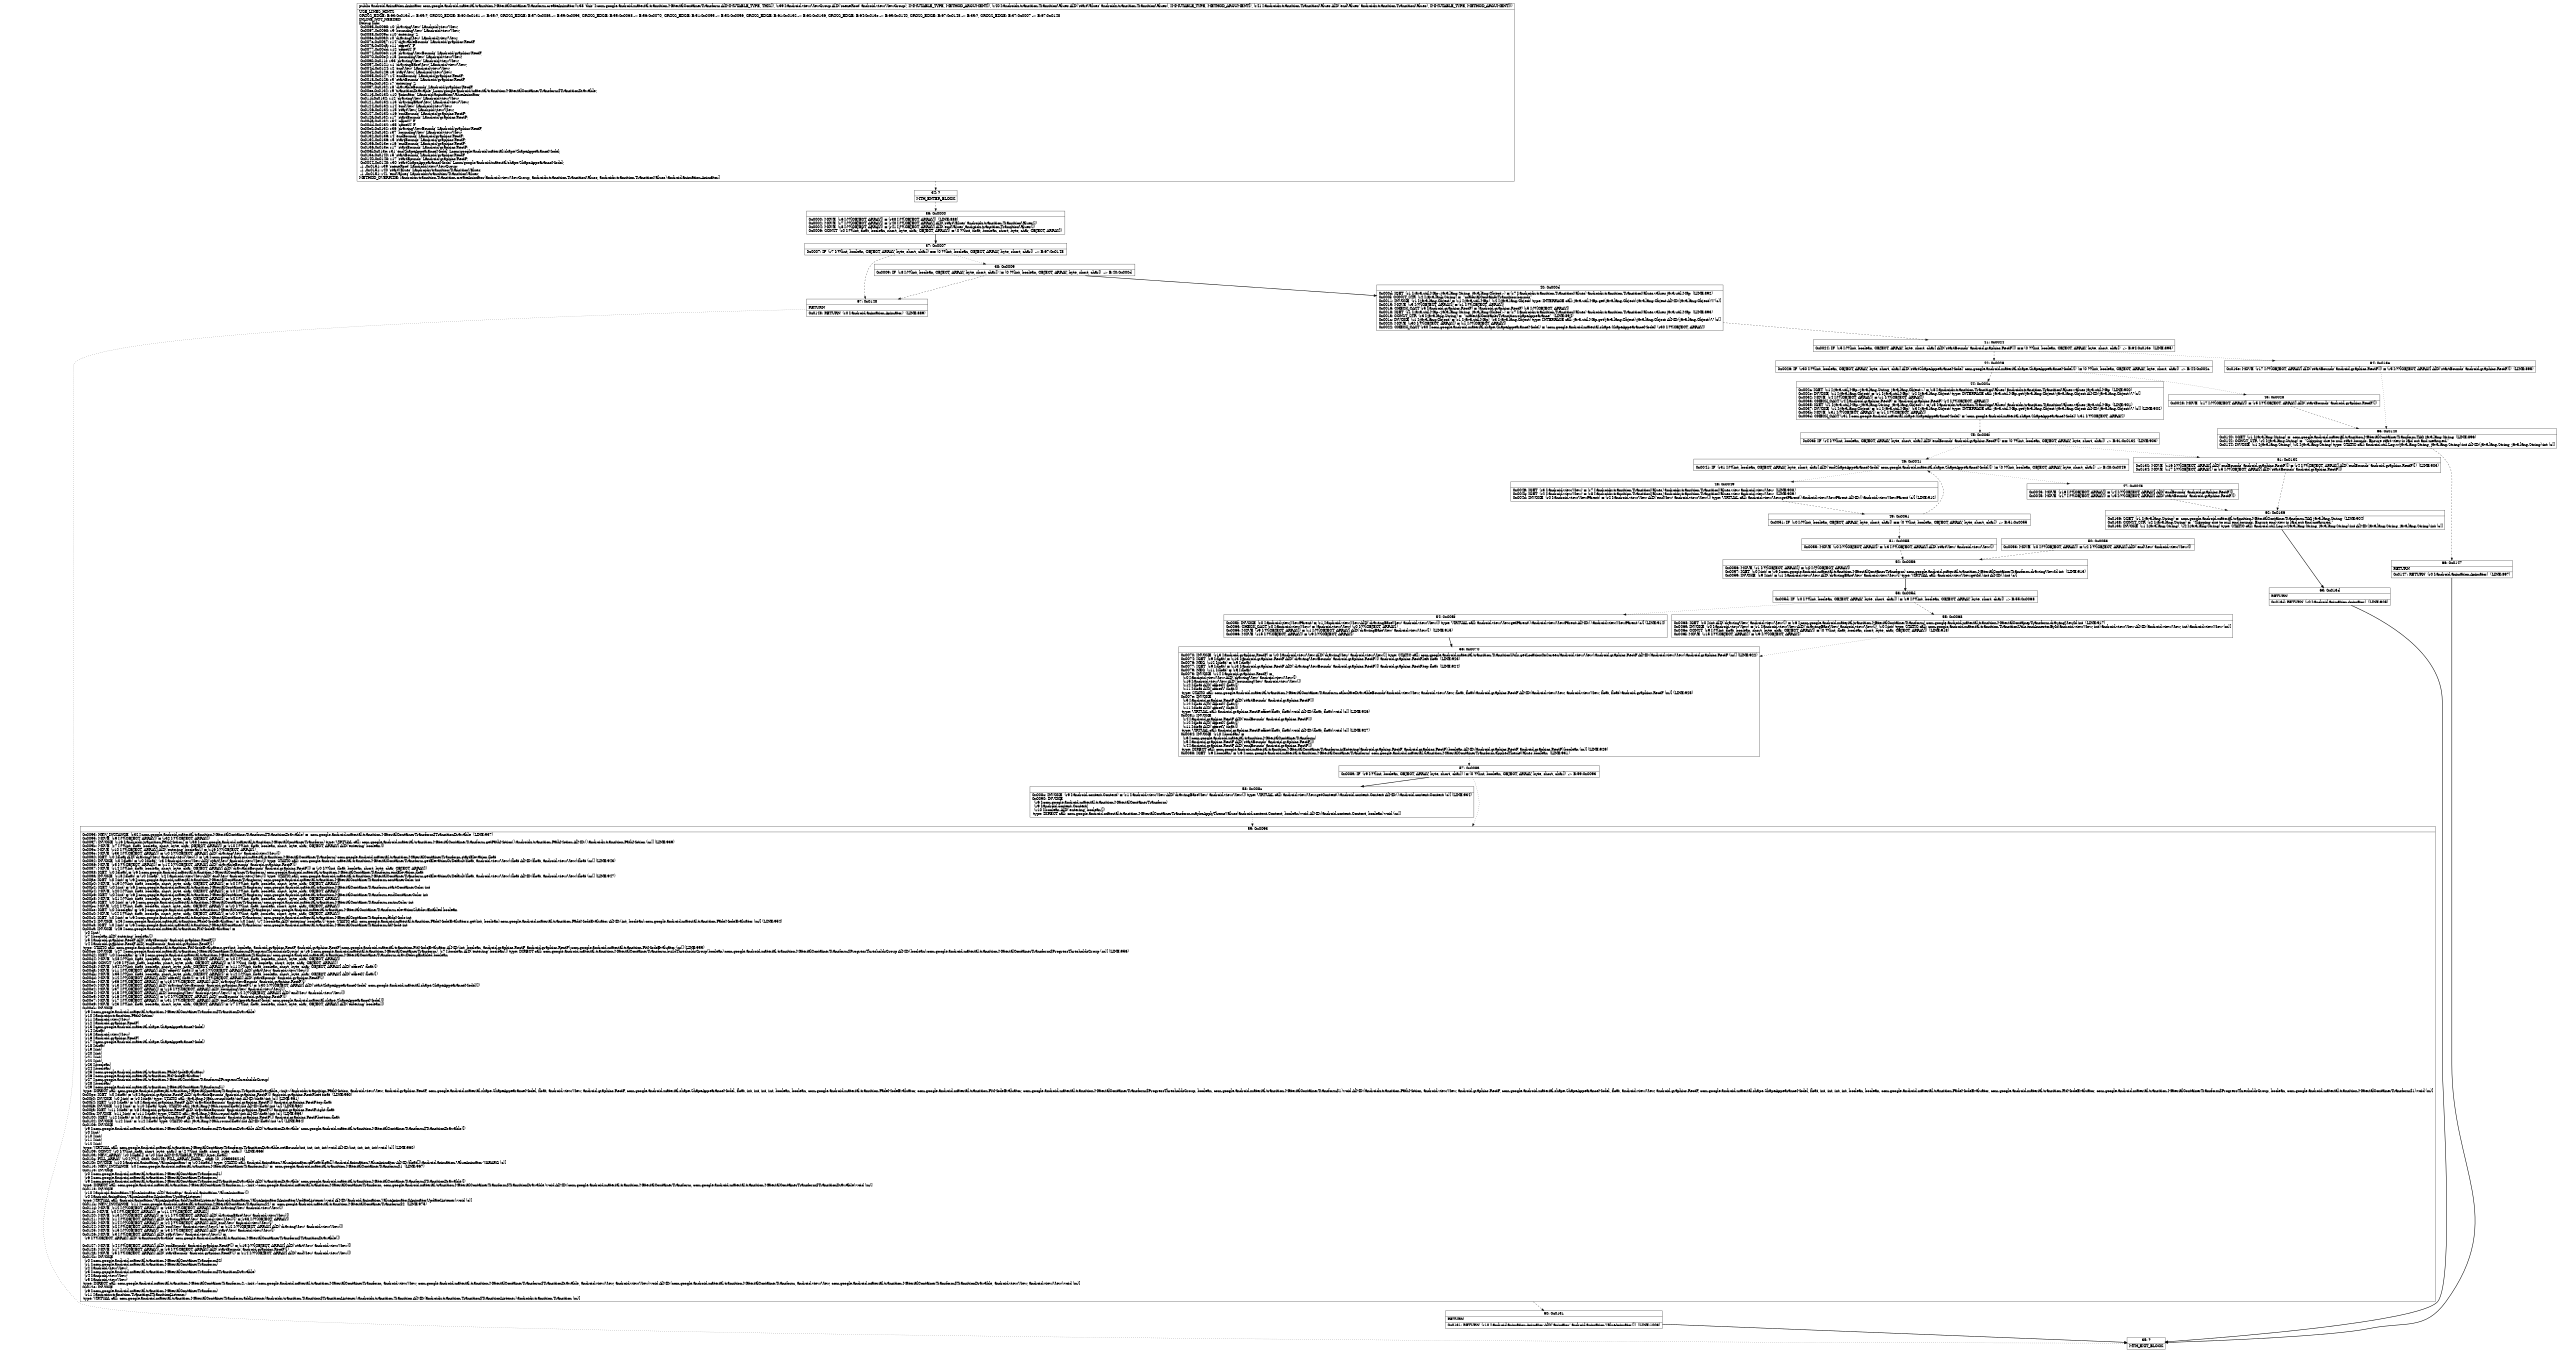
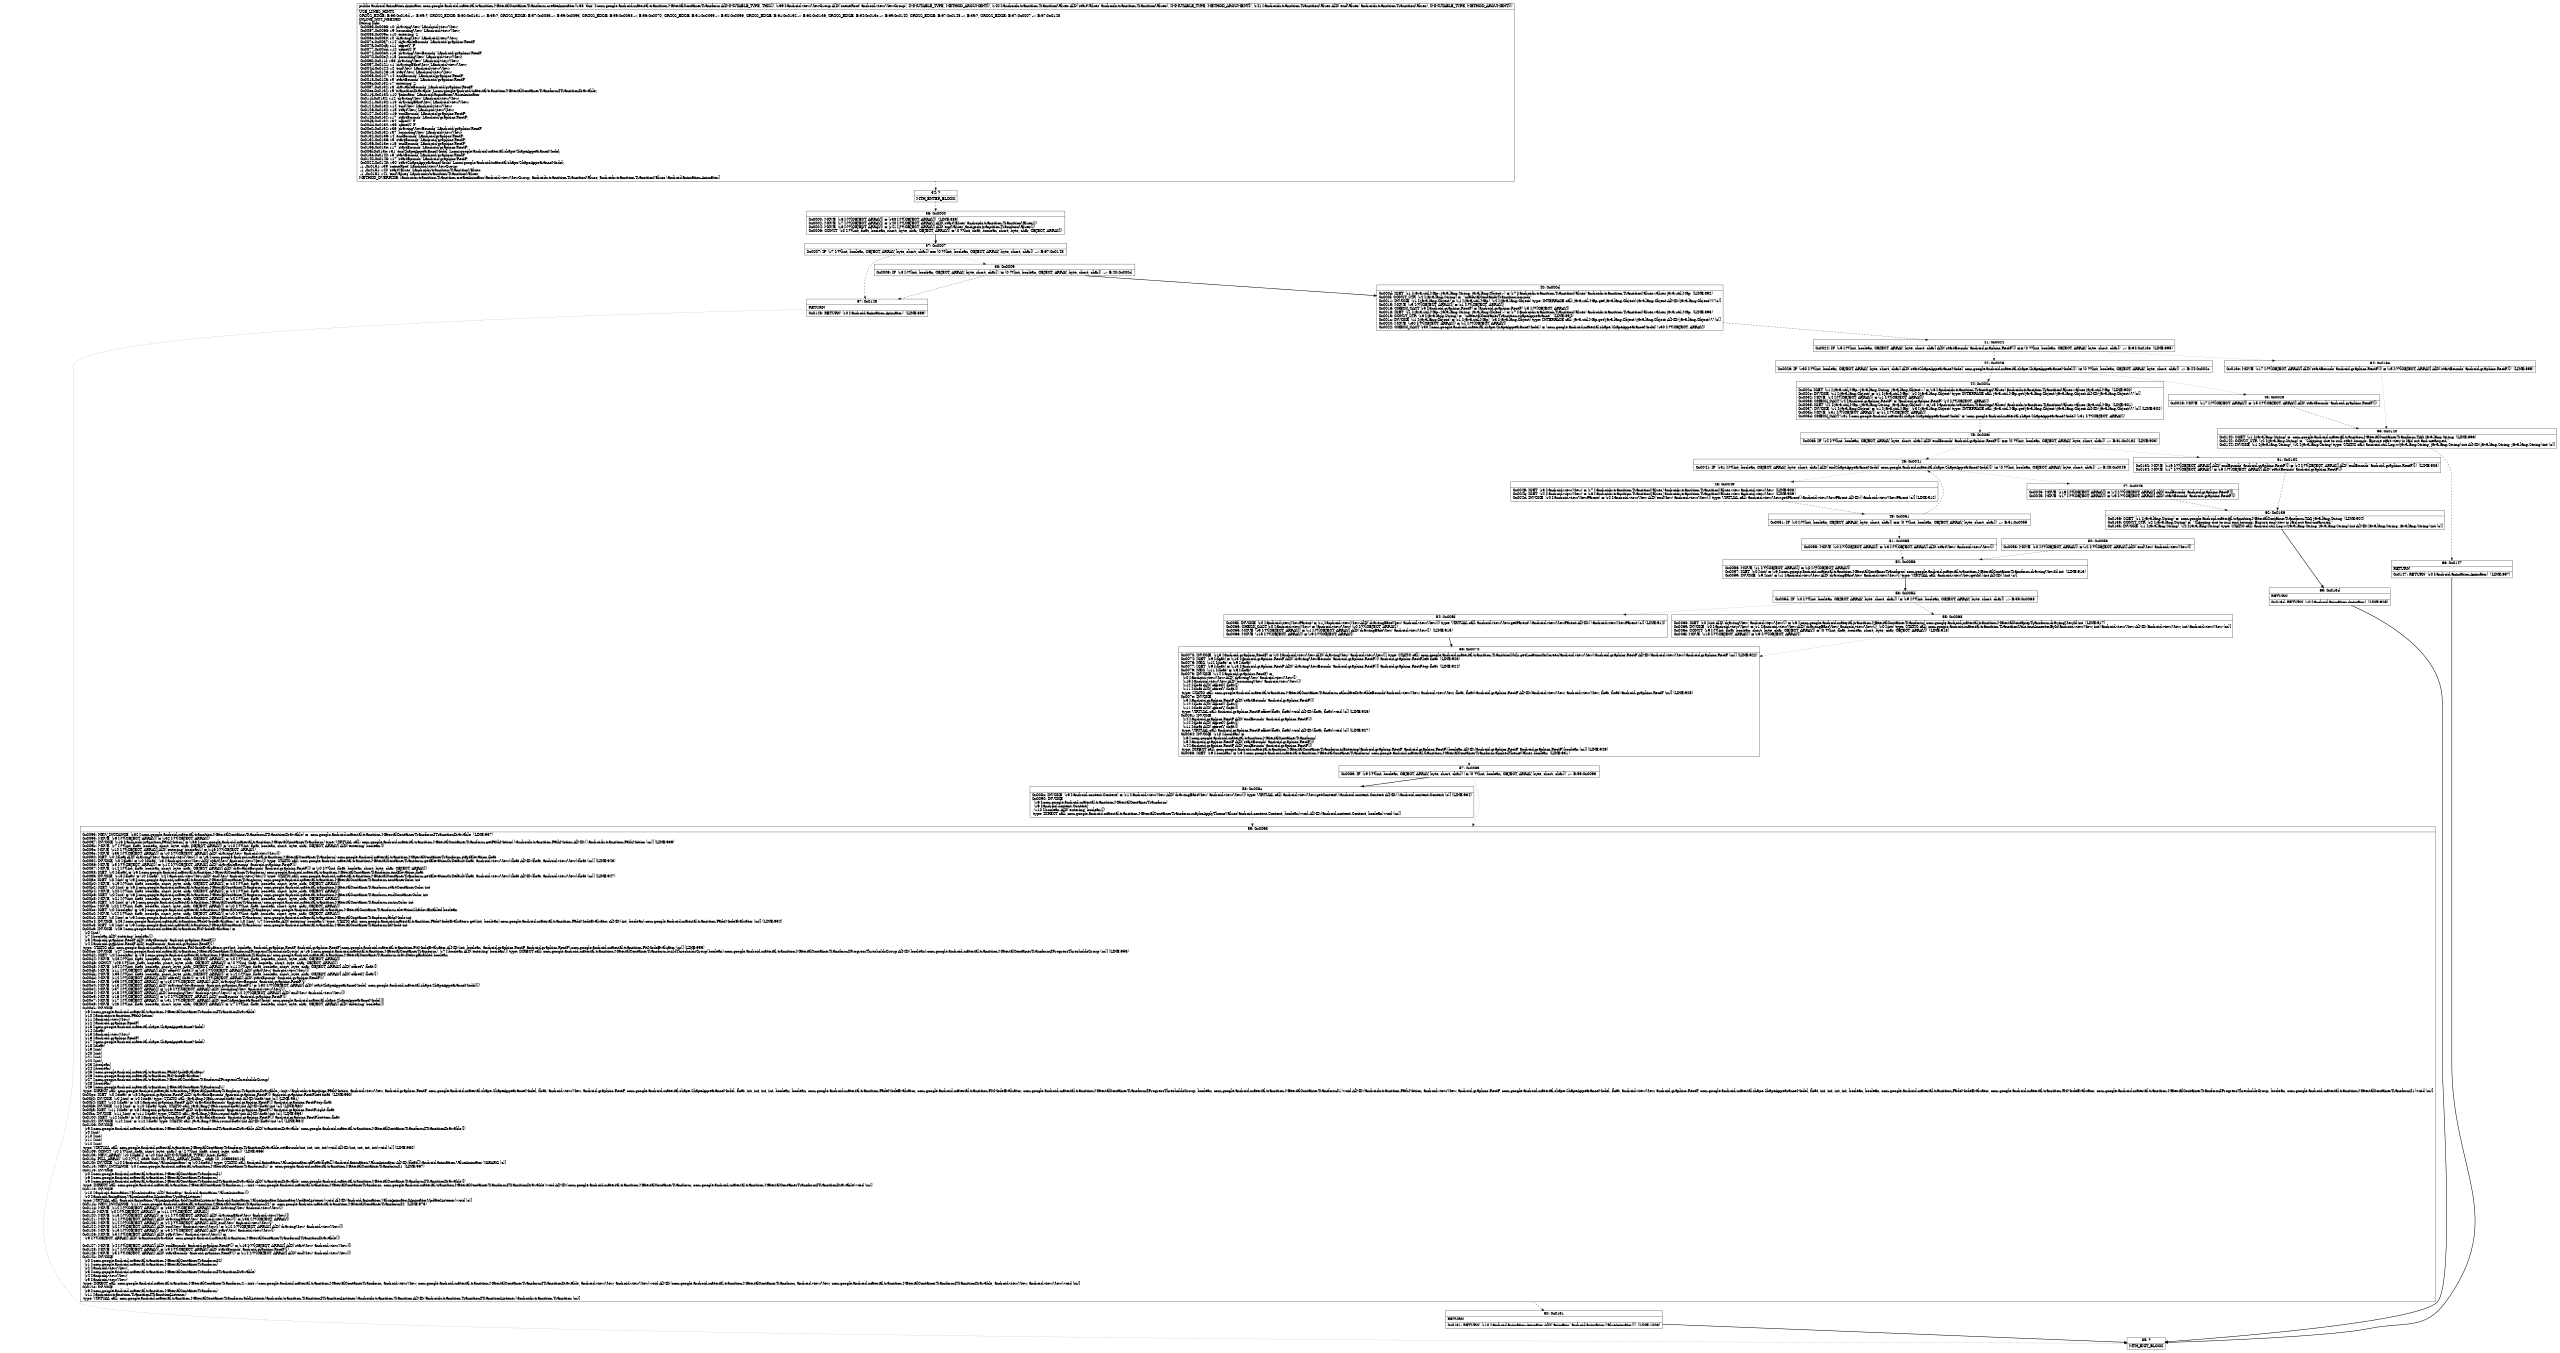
edge "49: 0x0051" -> "51: 0x0055": style dashed -> dotted
